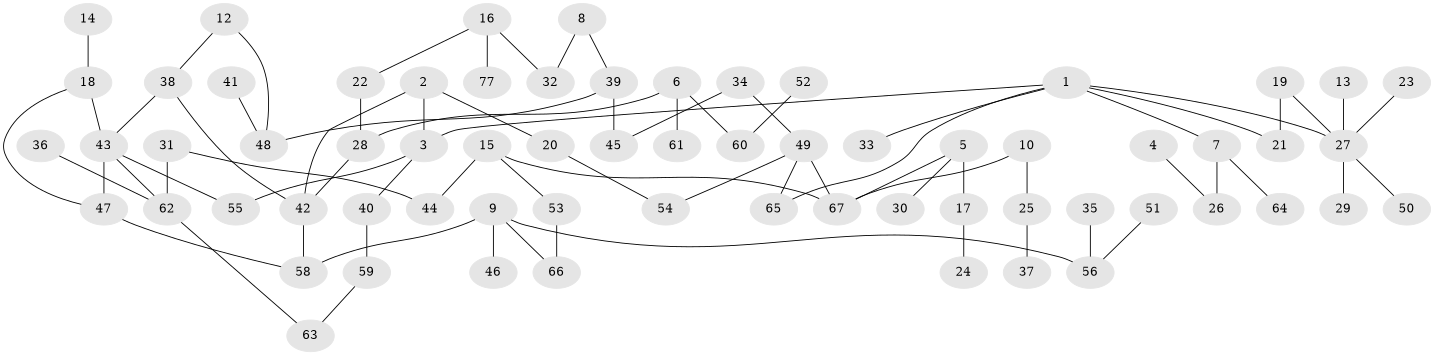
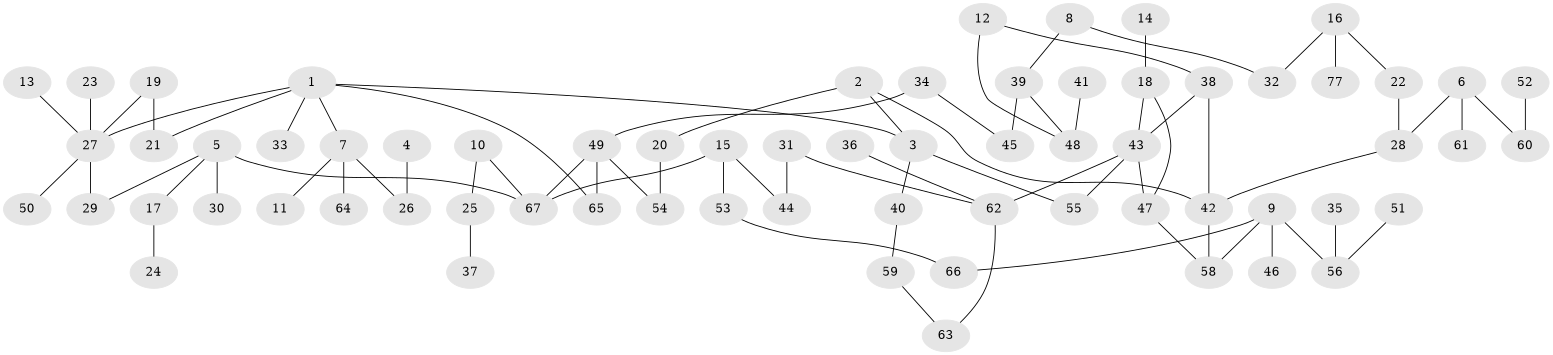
edge "5" -- "29": added
node "11": added
